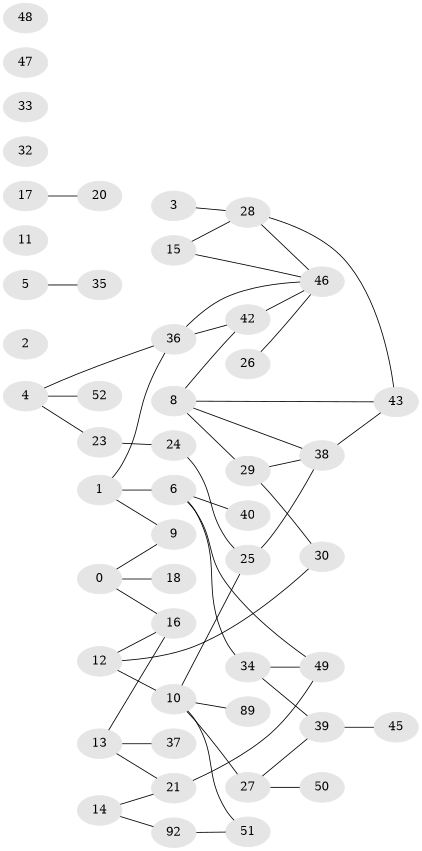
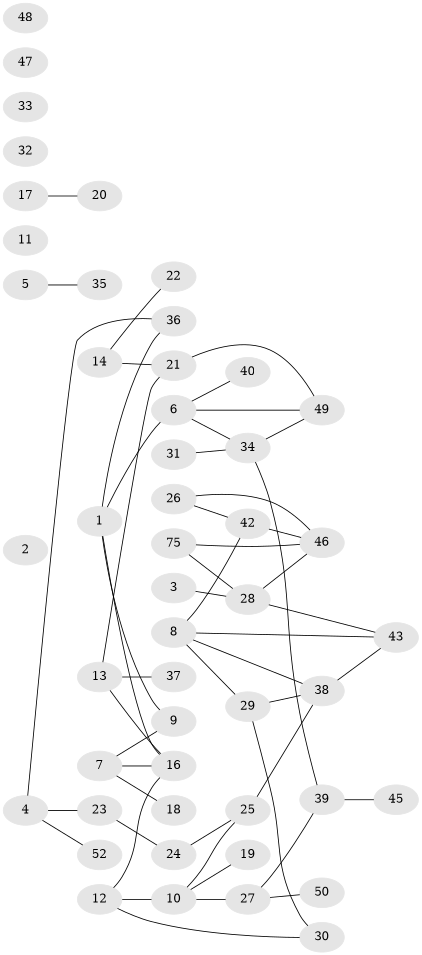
node "15": label "15" -> "75"
edge "46" -- "36": removed
edge "42" -- "36": now "42" -- "26"
node "31": added
node "0": label "0" -> "7"
edge "1" -- "16": added
node "89": label "89" -> "19"
node "51": removed
node "92": label "92" -> "22"
